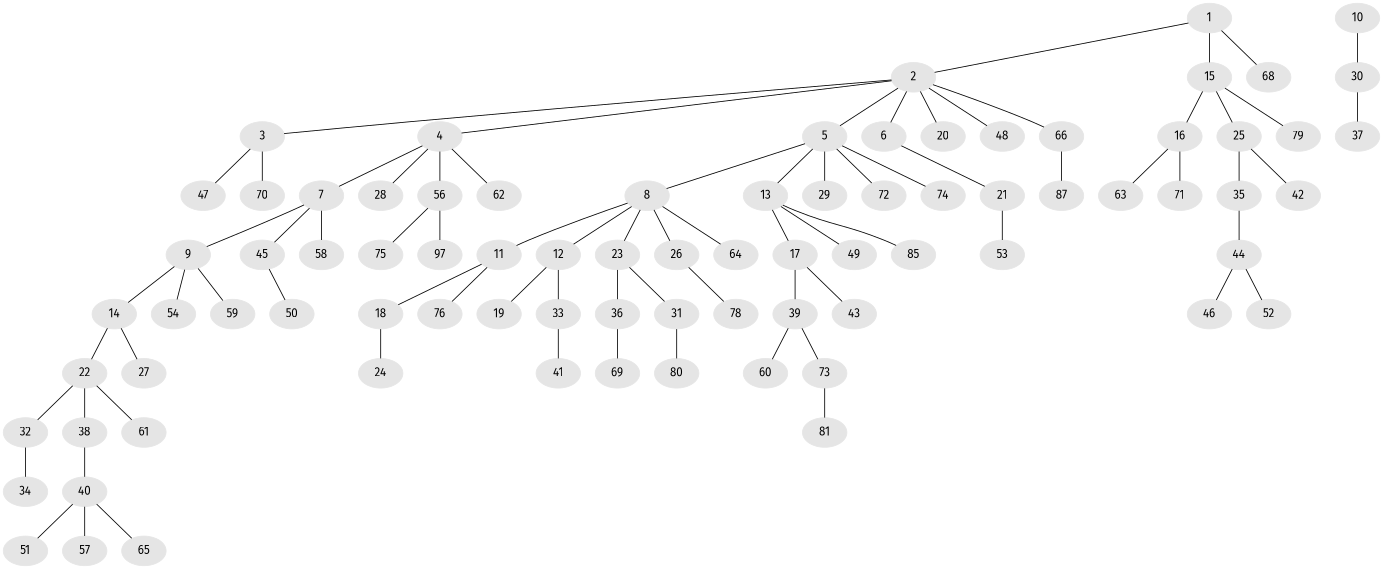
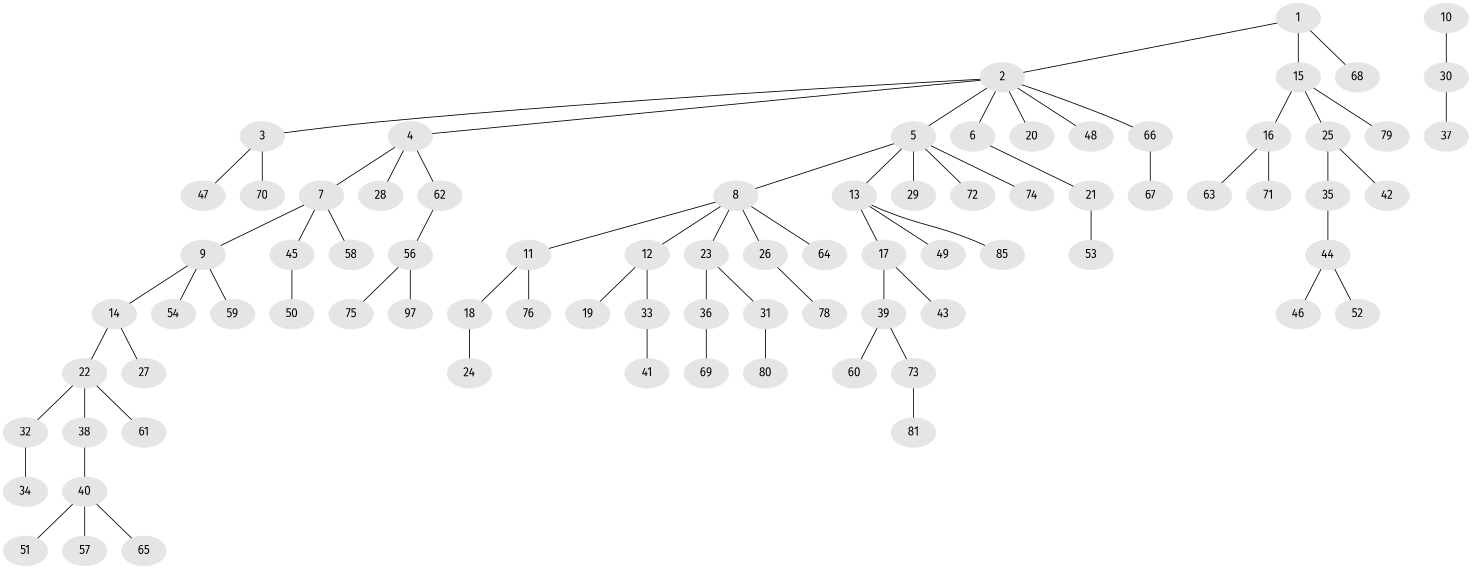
edge "4" -- "56": now "62" -- "56"
node "87": label "87" -> "67"
